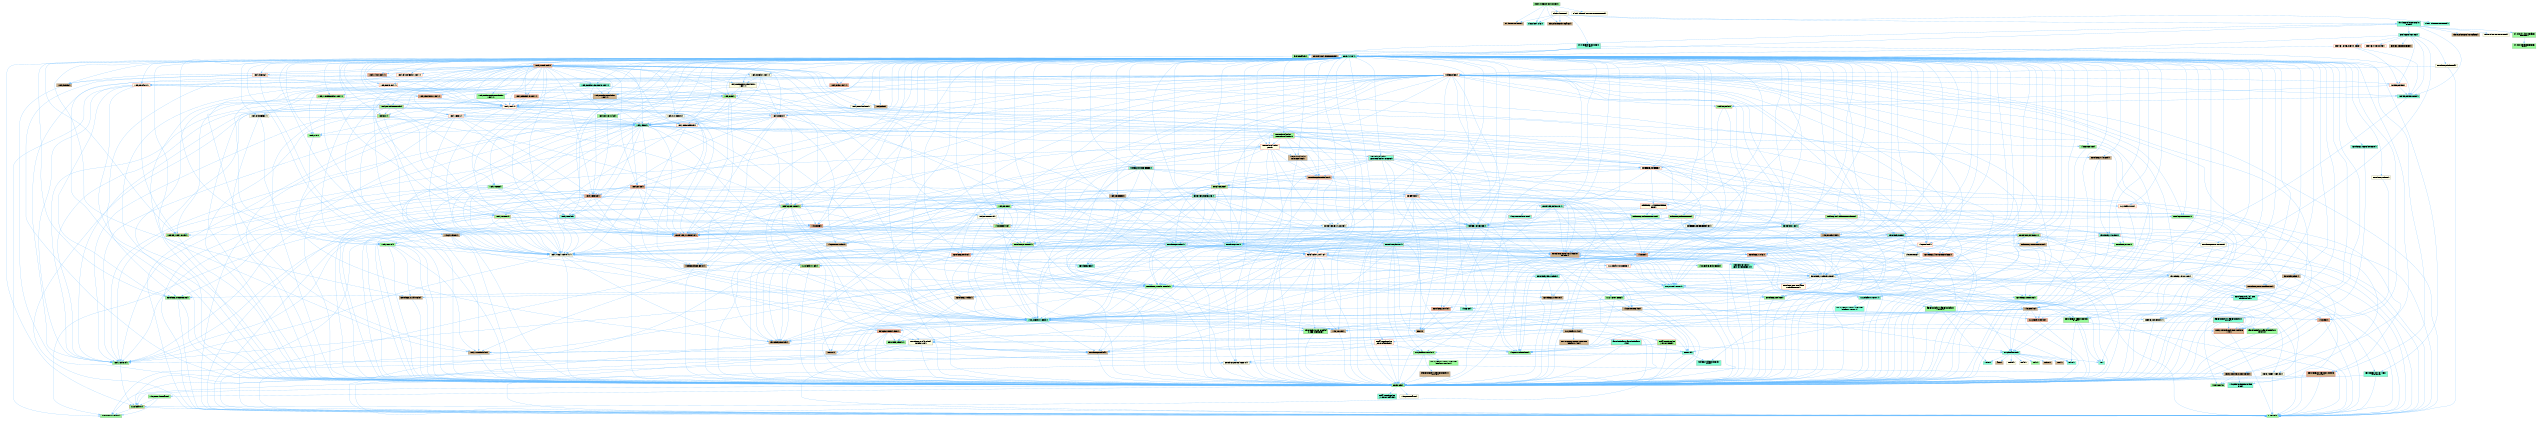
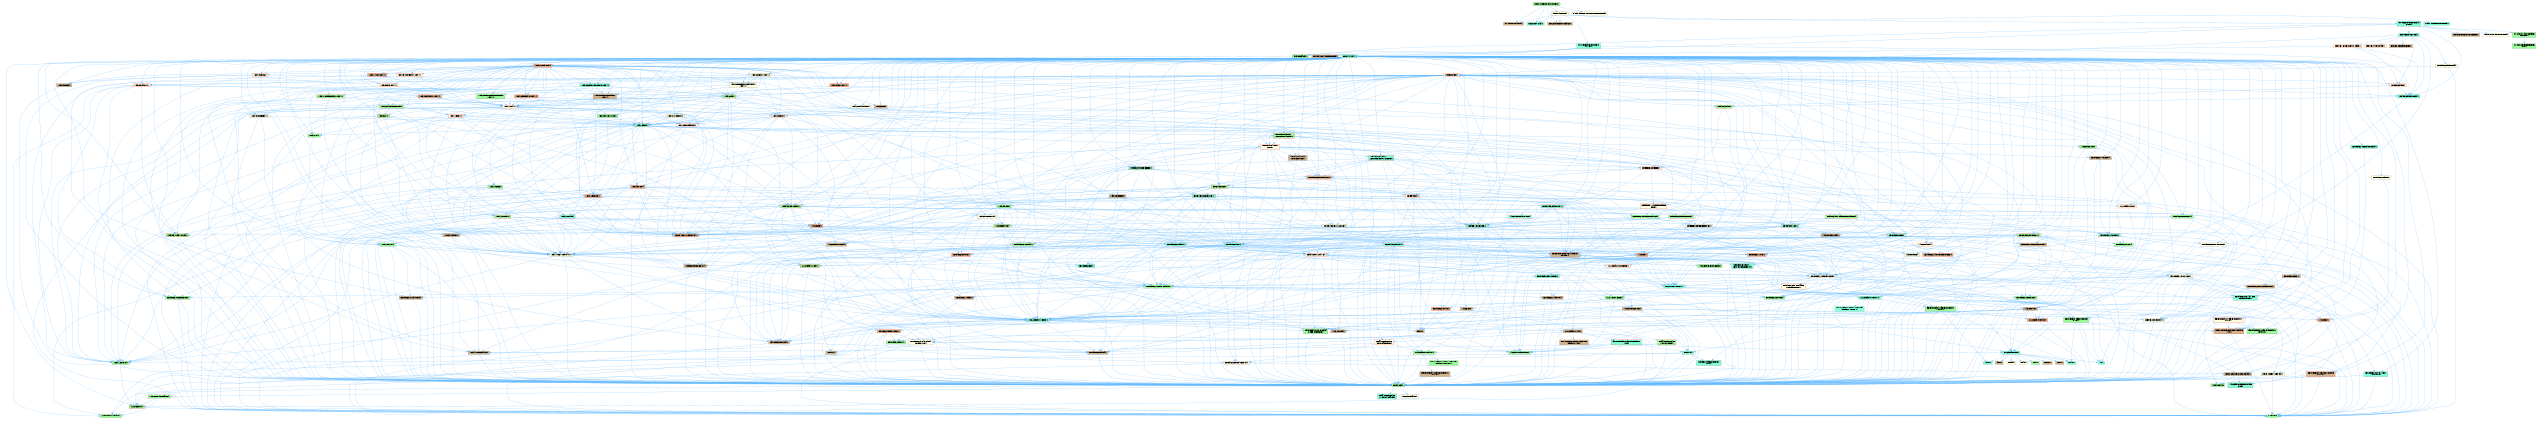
node "Misc/Exec.h": fillcolor aquamarine -> tan
node "GenericPlatform/GenericPlatform String.h": fillcolor aquamarine -> lightyellow
